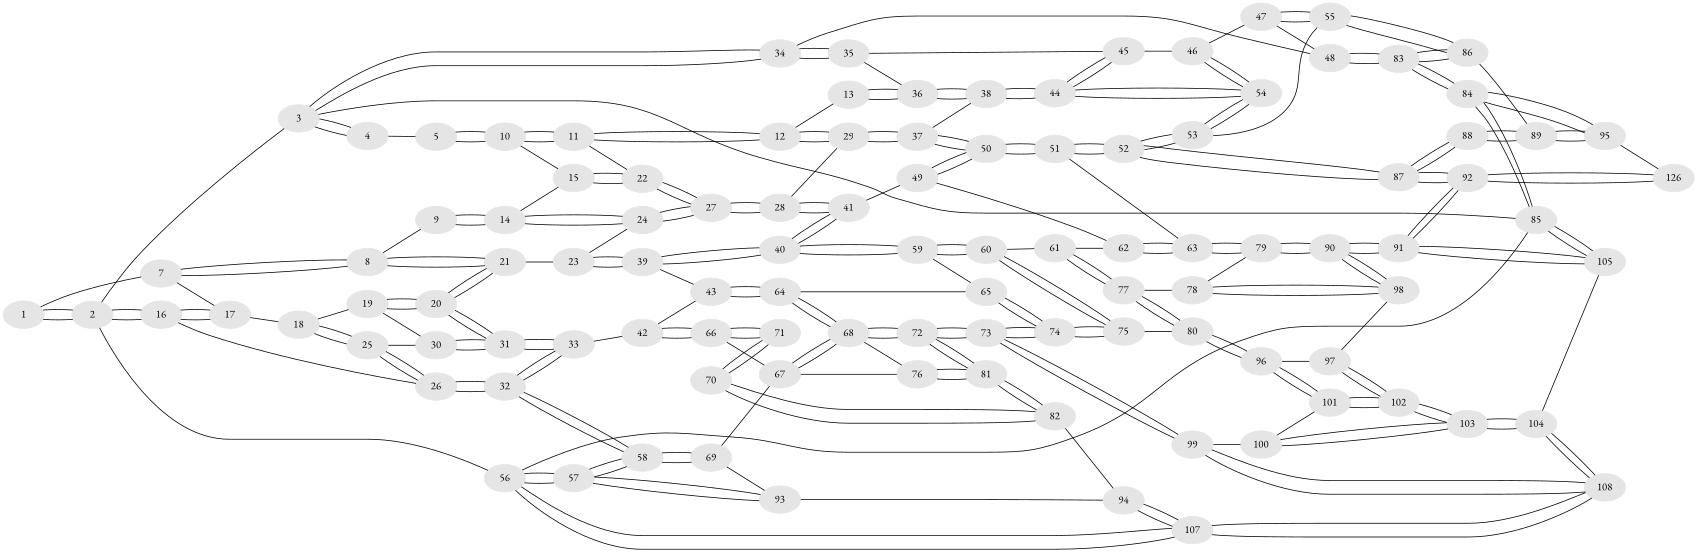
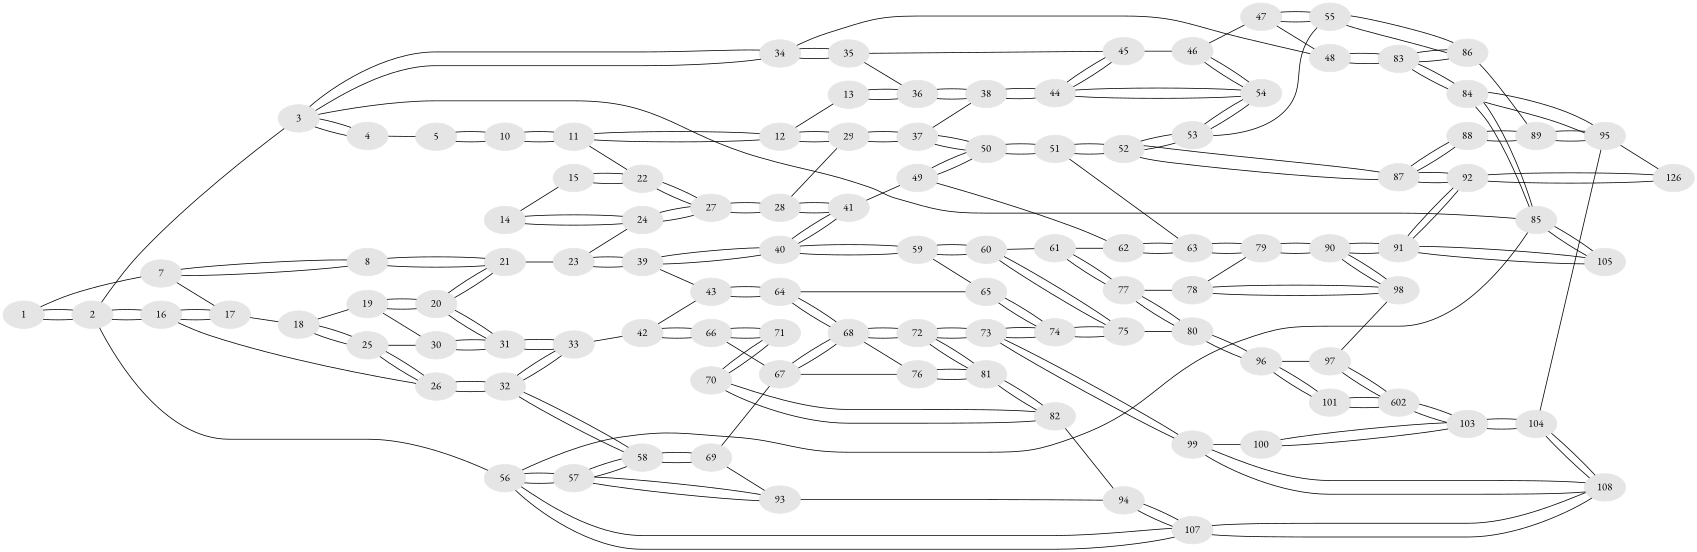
edge "10" -- "15": removed
node "9": removed
edge "105" -- "104": now "95" -- "104"
node "102": label "102" -> "602"
edge "101" -- "100": removed
